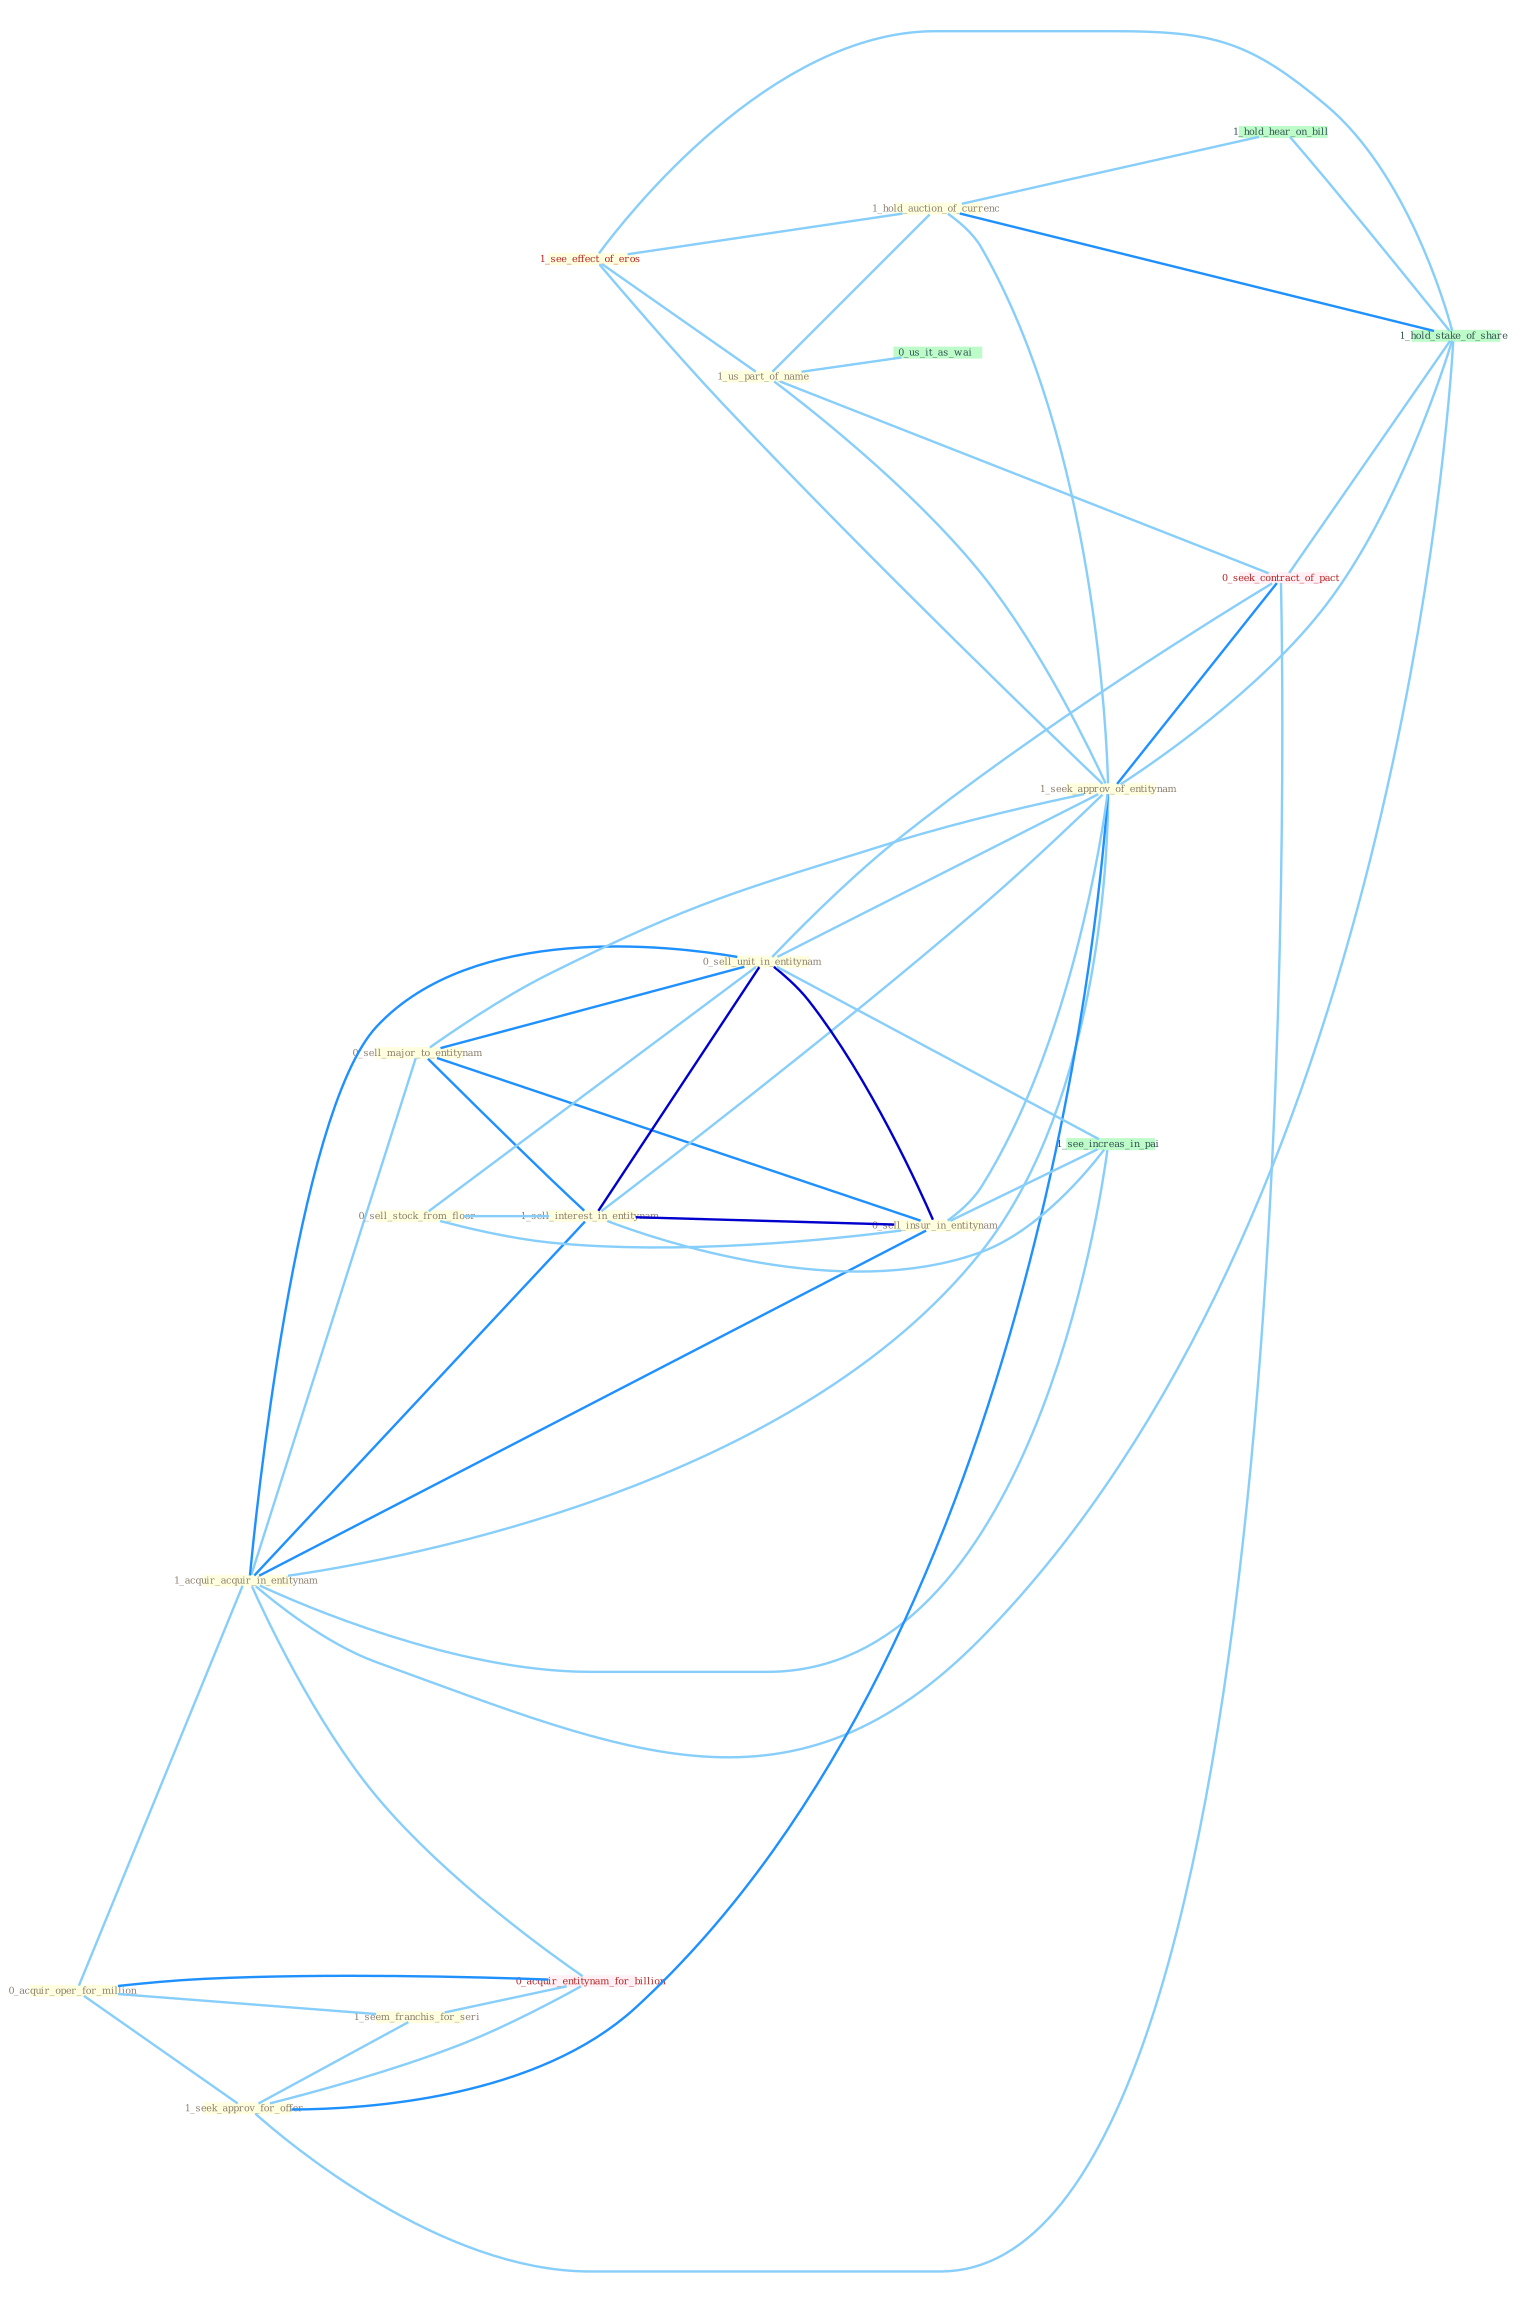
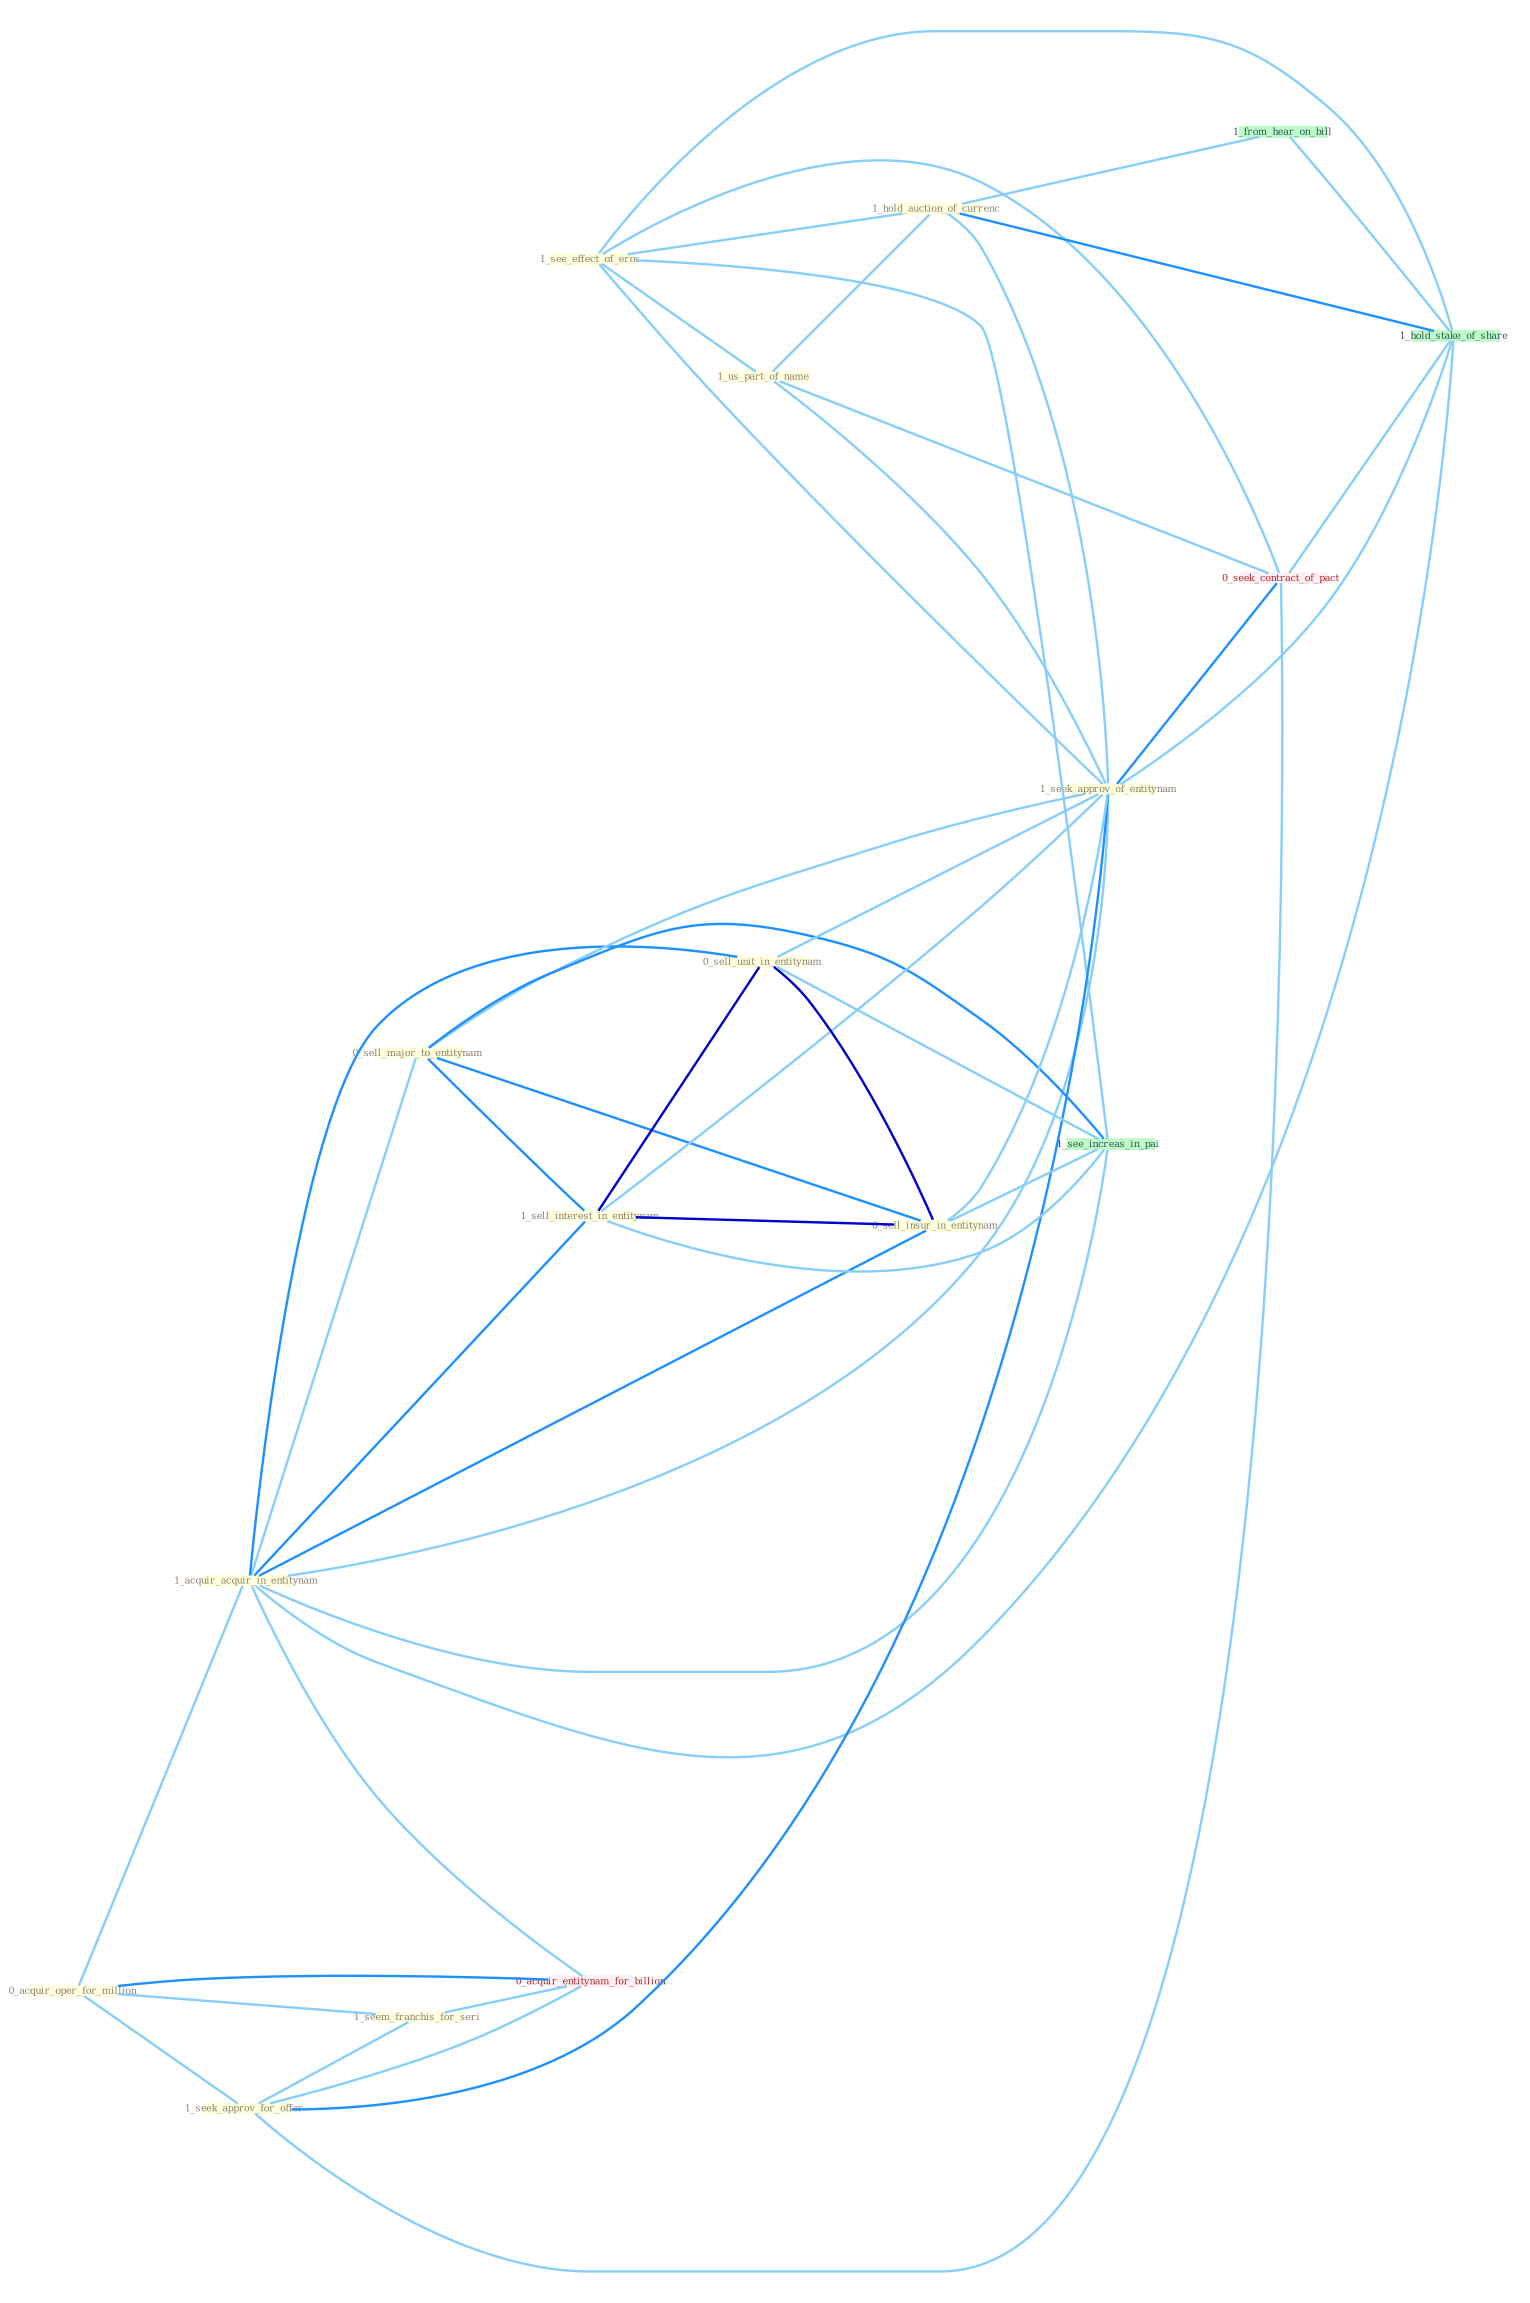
node "1_hold_hear_on_bill": label "1_hold_hear_on_bill" -> "1_from_hear_on_bill"
node "1_see_effect_of_eros": fontcolor #b22222 -> #8b7d6b
node "0_us_it_as_wai": removed
edge "1_see_effect_of_eros" -- "1_see_increas_in_pai": added
edge "0_seek_contract_of_pact" -- "0_sell_unit_in_entitynam": now "0_seek_contract_of_pact" -- "1_see_effect_of_eros"
edge "0_sell_unit_in_entitynam" -- "0_sell_major_to_entitynam": now "1_see_increas_in_pai" -- "0_sell_major_to_entitynam"
node "0_sell_stock_from_floor": removed
